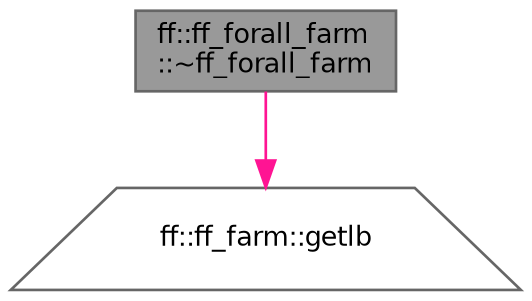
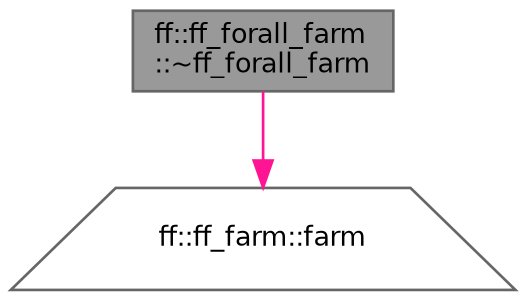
node "ff::ff_farm::getlb": label "ff::ff_farm::getlb" -> "ff::ff_farm::farm"
